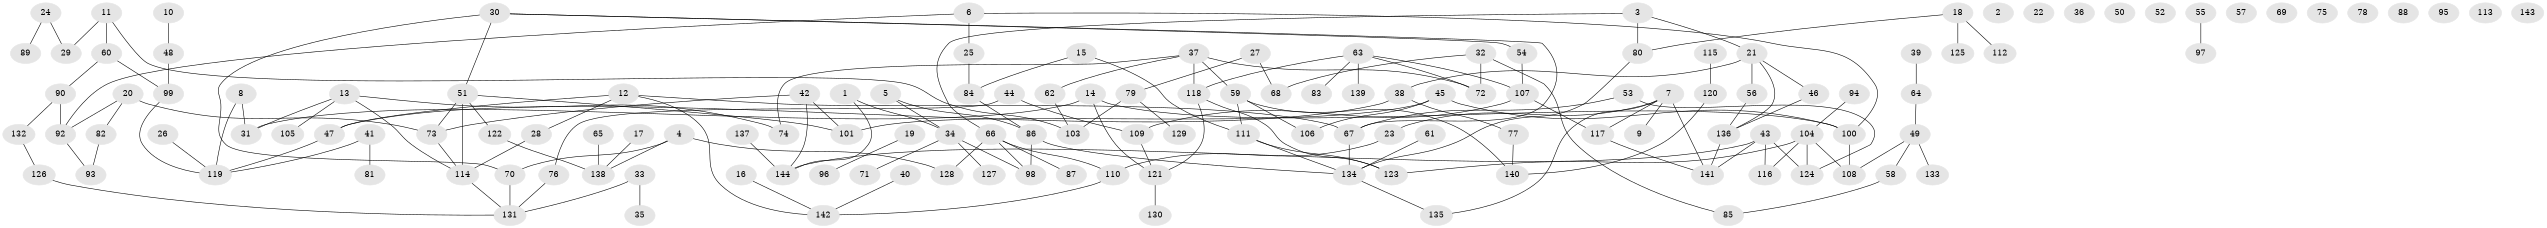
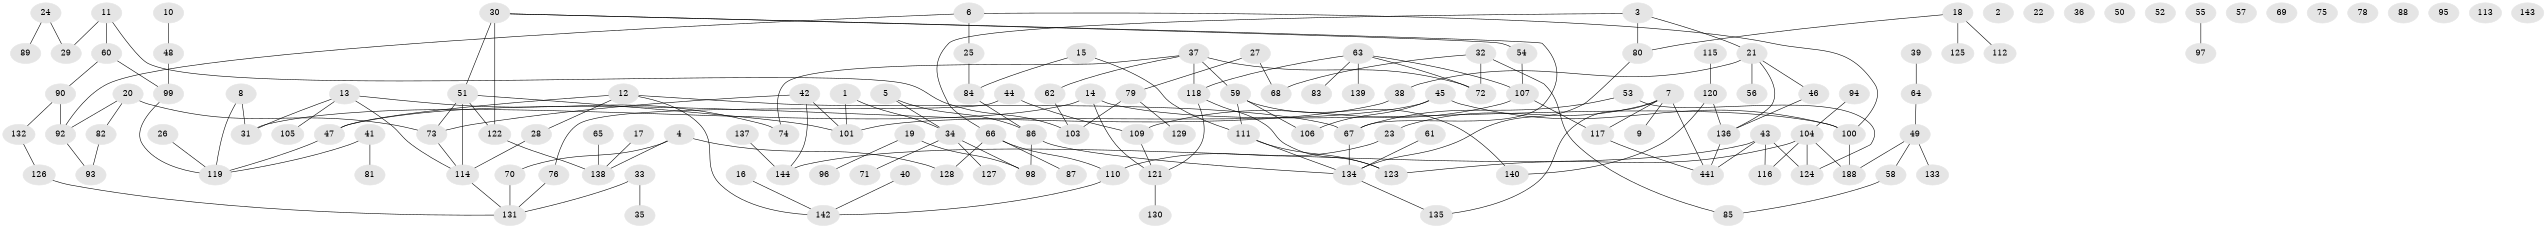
edge "30" -- "70": now "30" -- "122"
edge "56" -- "136": now "120" -- "136"
node "77": removed
edge "1" -- "144": now "1" -- "101"
edge "66" -- "98": now "19" -- "98"
node "141": label "141" -> "441"
node "108": label "108" -> "188"
